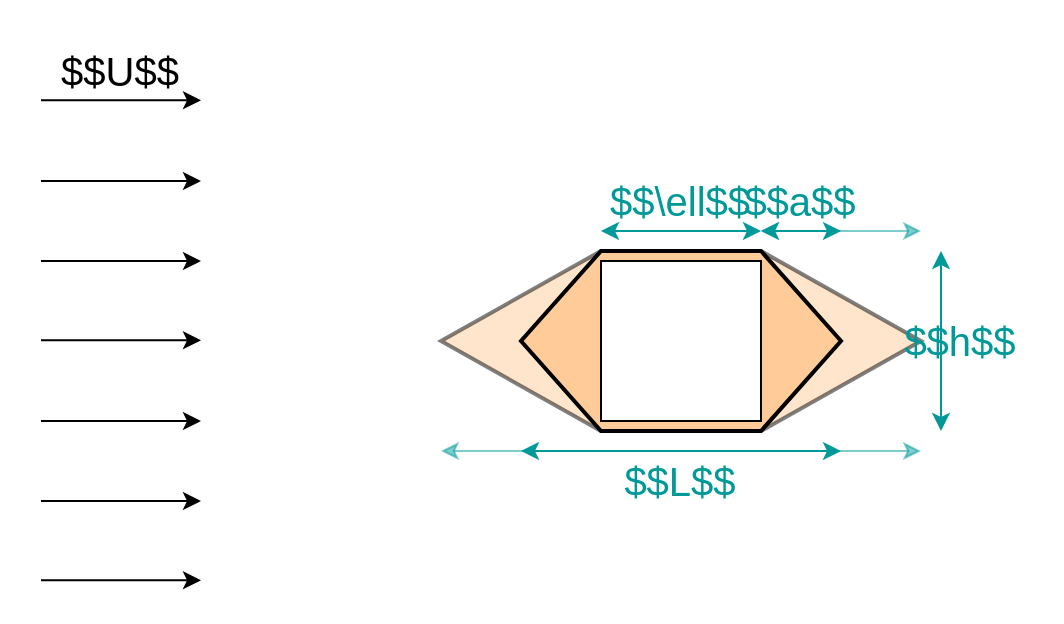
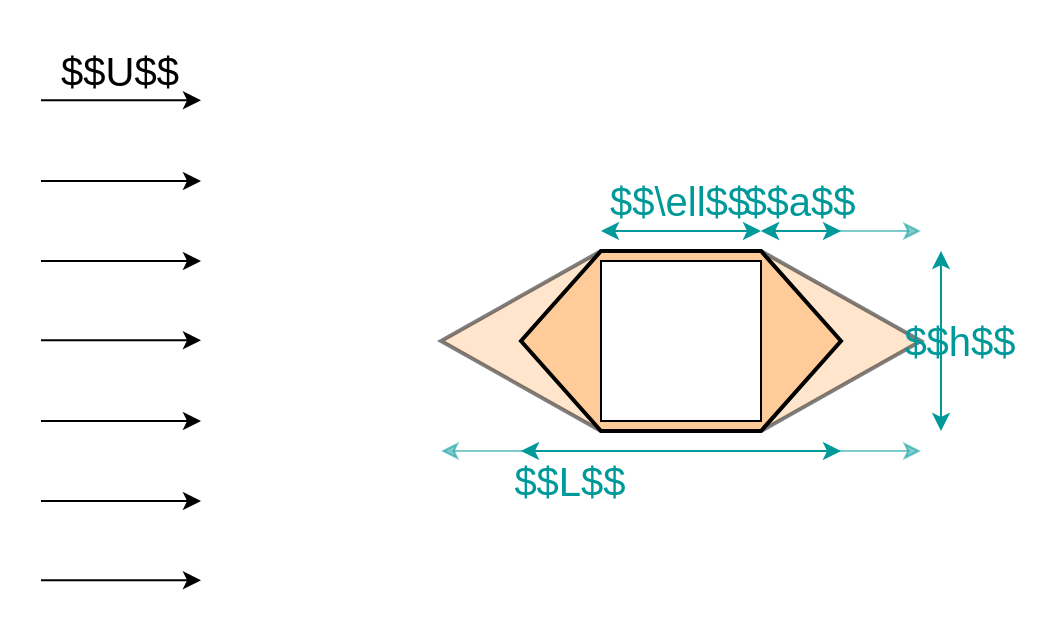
node "$$L$$": moved (681, 481) -> (571, 481)
